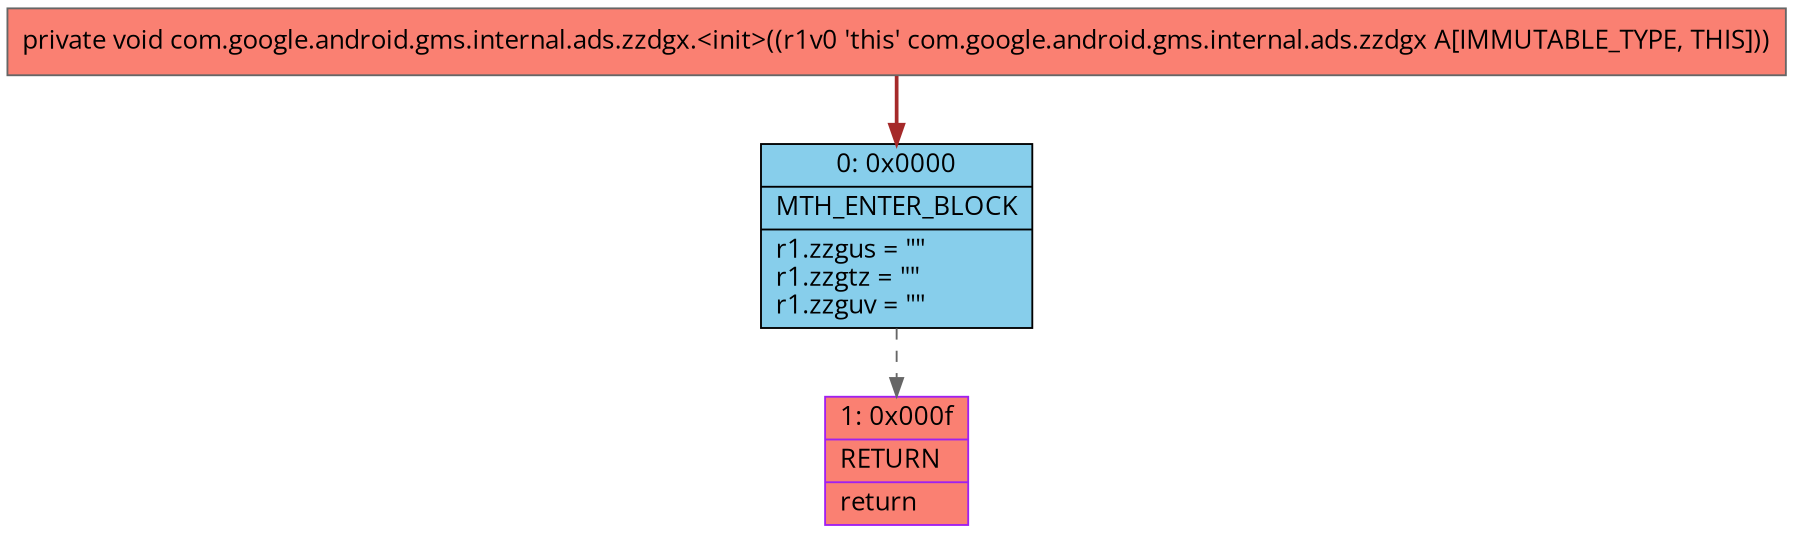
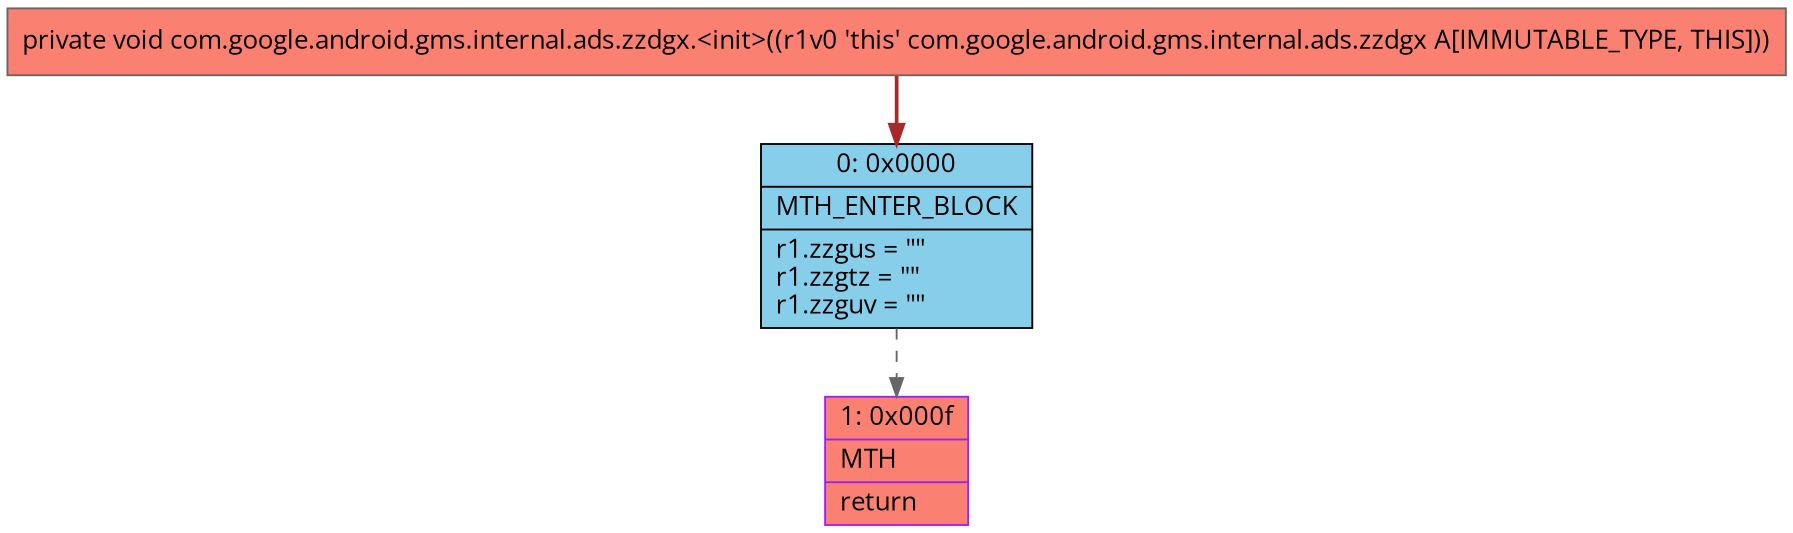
node "1: 0x000f": text "RETURN" -> "MTH"
